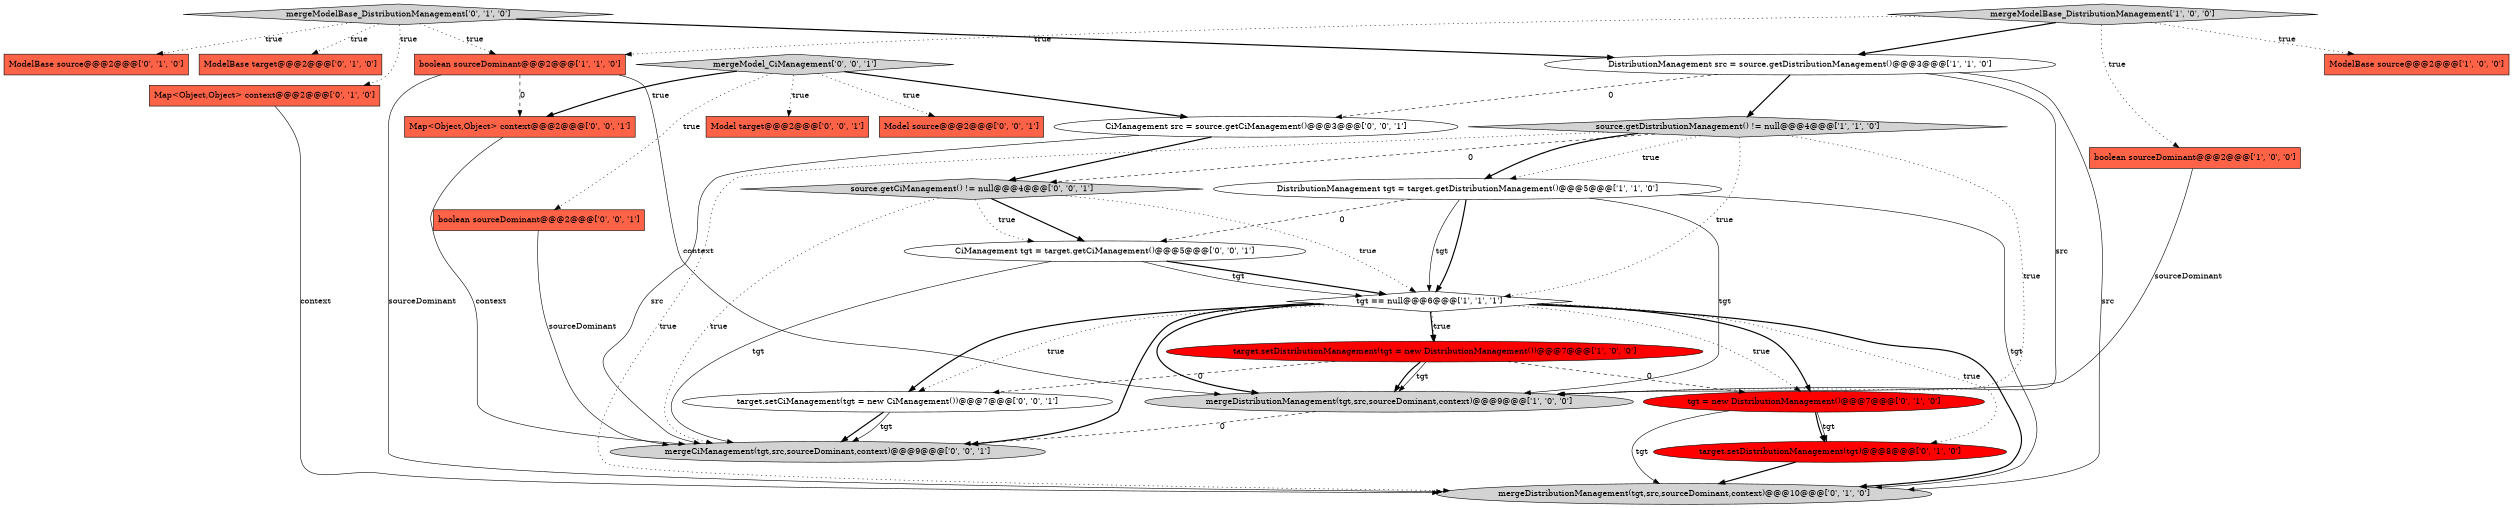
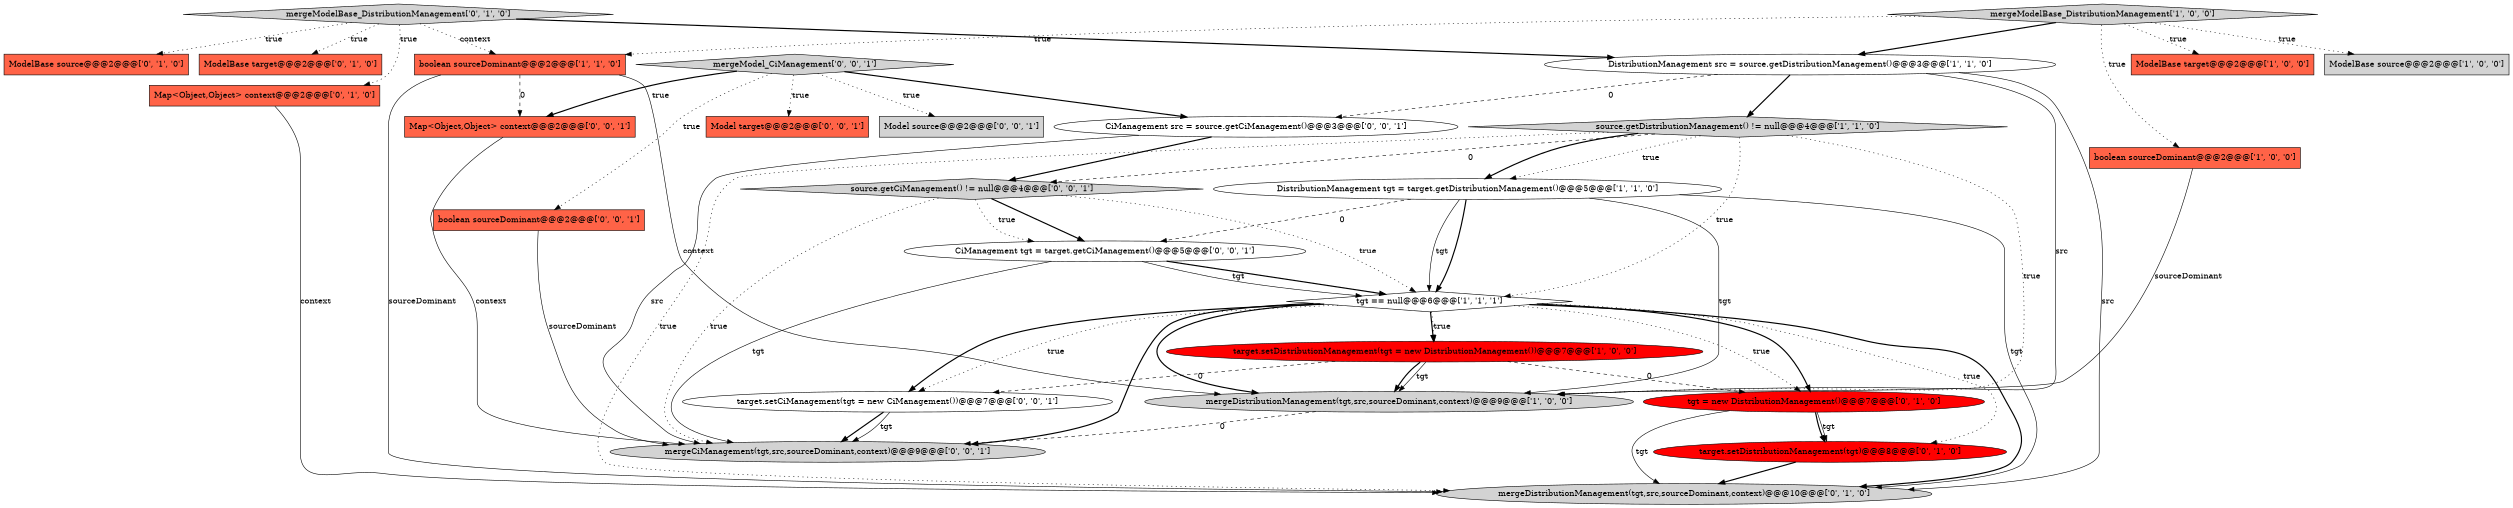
edge "mergeModelBase_DistributionManagement['0', '1', '0']" -> "boolean sourceDominant@@@2@@@['1', '1', '0']": label "true" -> "context"
node "ModelBase target@@@2@@@['1', '0', '0']": added
node "ModelBase source@@@2@@@['1', '0', '0']": fillcolor tomato -> lightgray
node "Model source@@@2@@@['0', '0', '1']": fillcolor tomato -> lightgray
